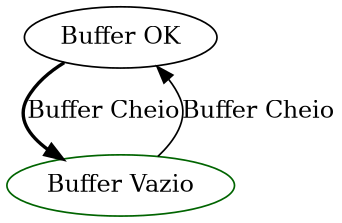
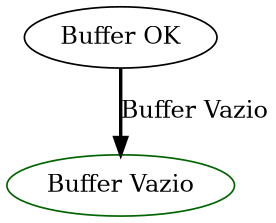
edge "Buffer OK" -> "Buffer Vazio": label "Buffer Cheio" -> "Buffer Vazio"
edge "Buffer Vazio" -> "Buffer OK": removed, label "Buffer Cheio"
